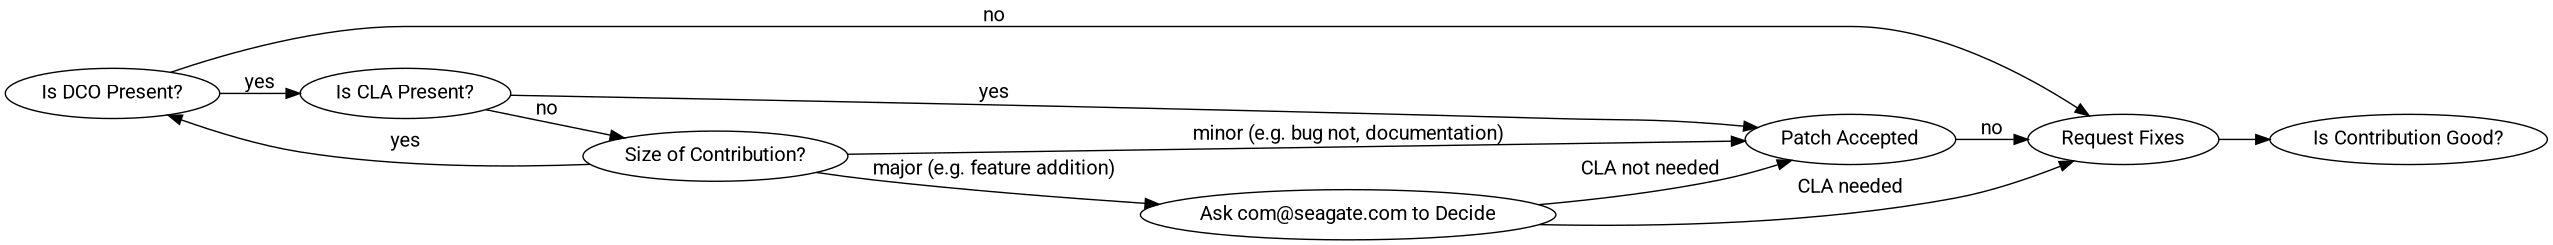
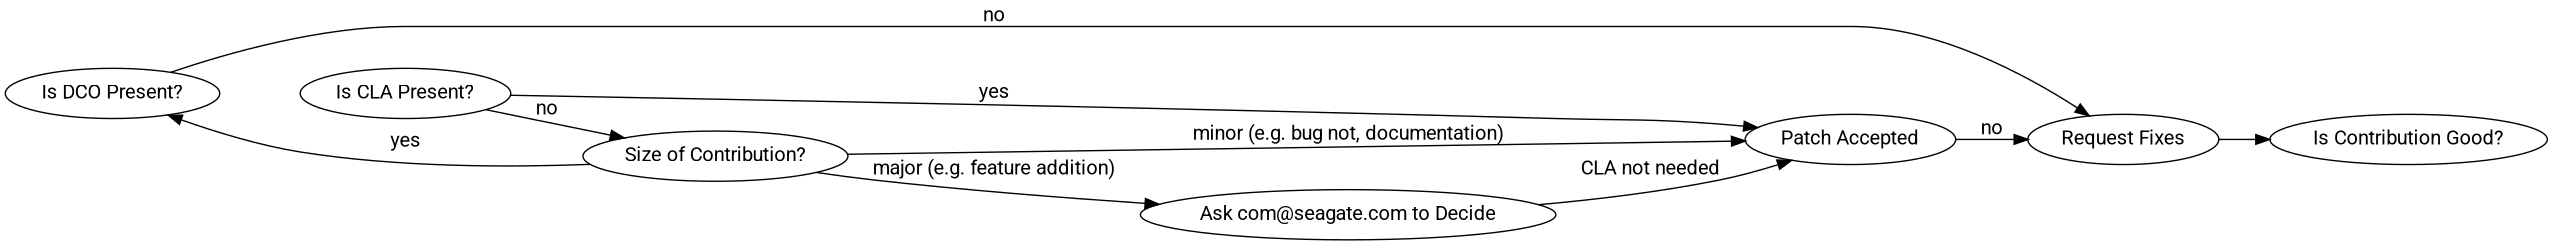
edge "Is DCO Present?" -> "Is CLA Present?": removed, label "yes"
edge "Ask com@seagate.com to Decide" -> "Request Fixes": removed, label "CLA needed"
